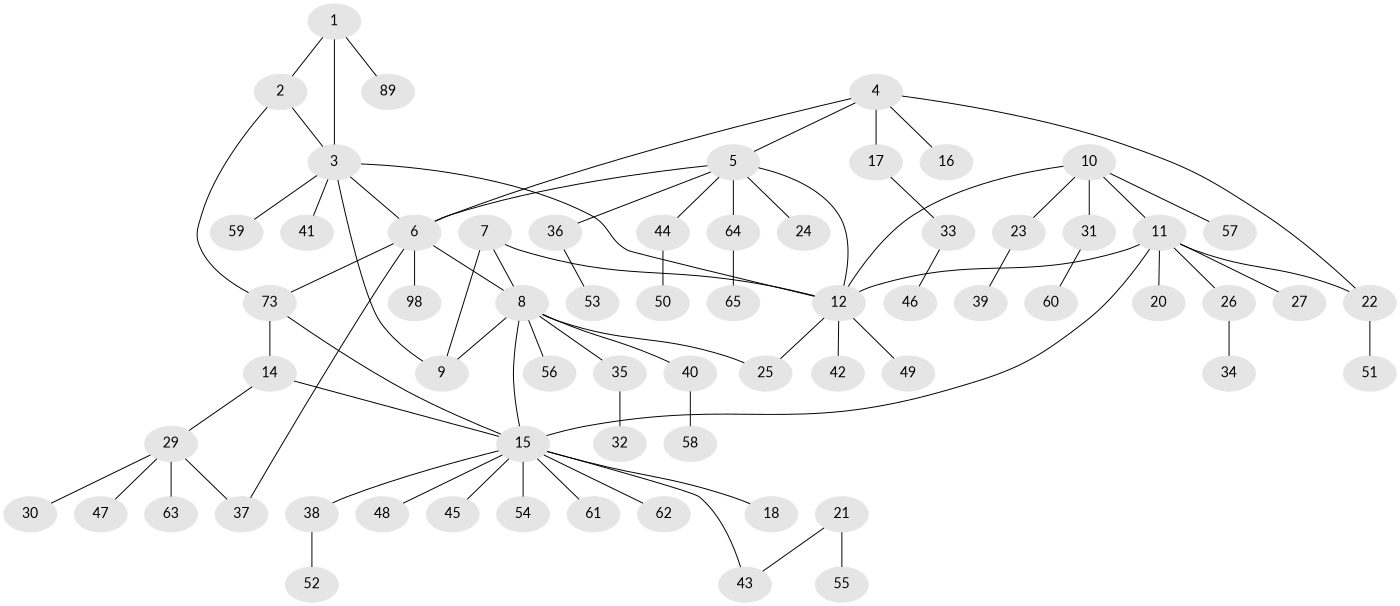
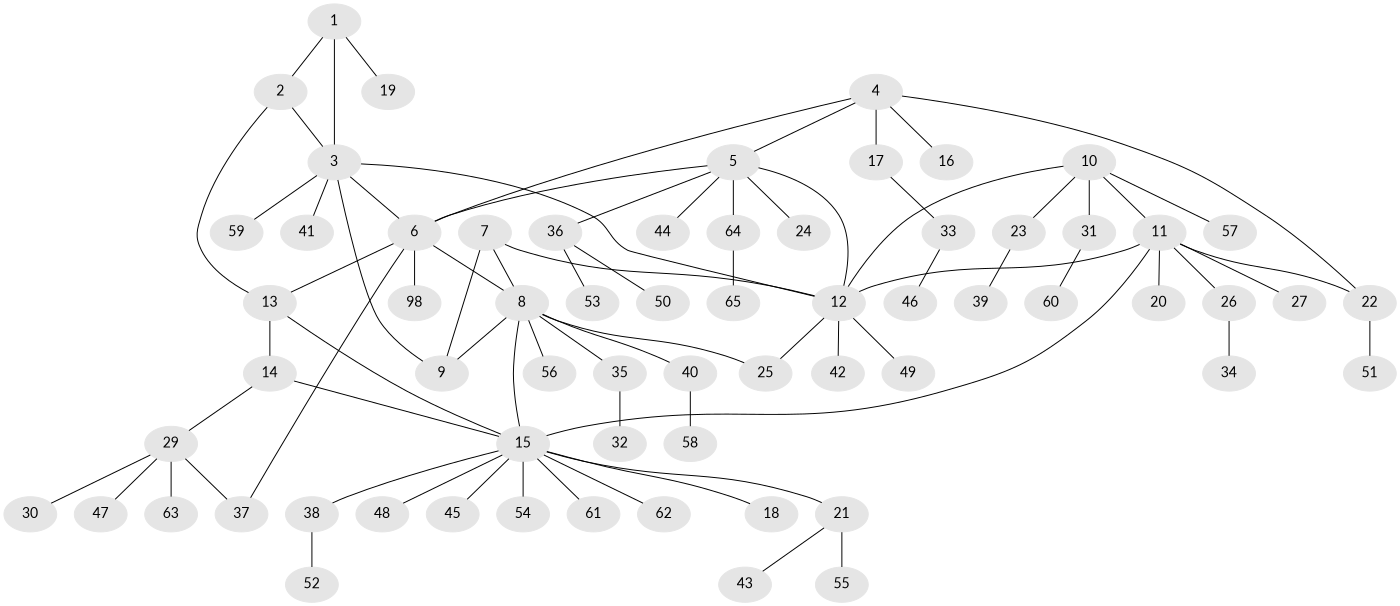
node "89": label "89" -> "19"
edge "44" -- "50": now "36" -- "50"
node "73": label "73" -> "13"
edge "15" -- "43": now "15" -- "21"
